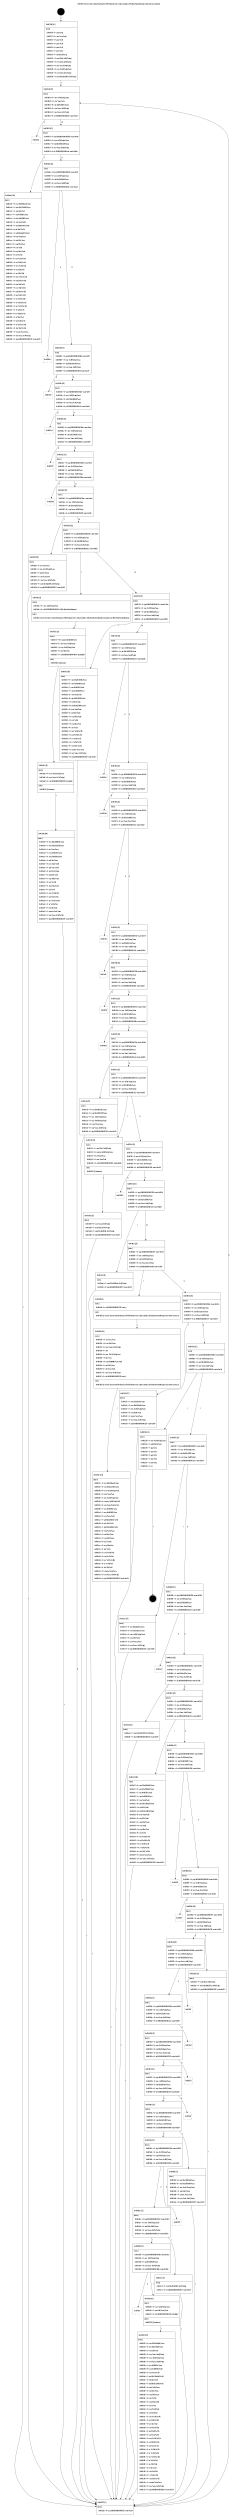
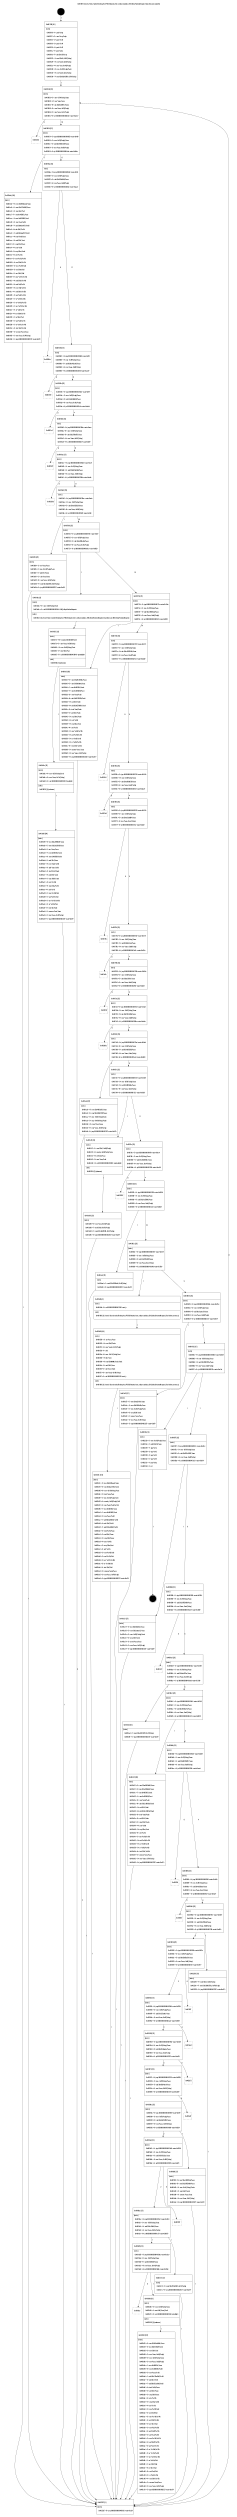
edge "0x40193f [25]" -> "0x401958 [25]": added, label "3"
edge "0x401971 [25]" -> "0x40198a [25]": removed, label "3"
